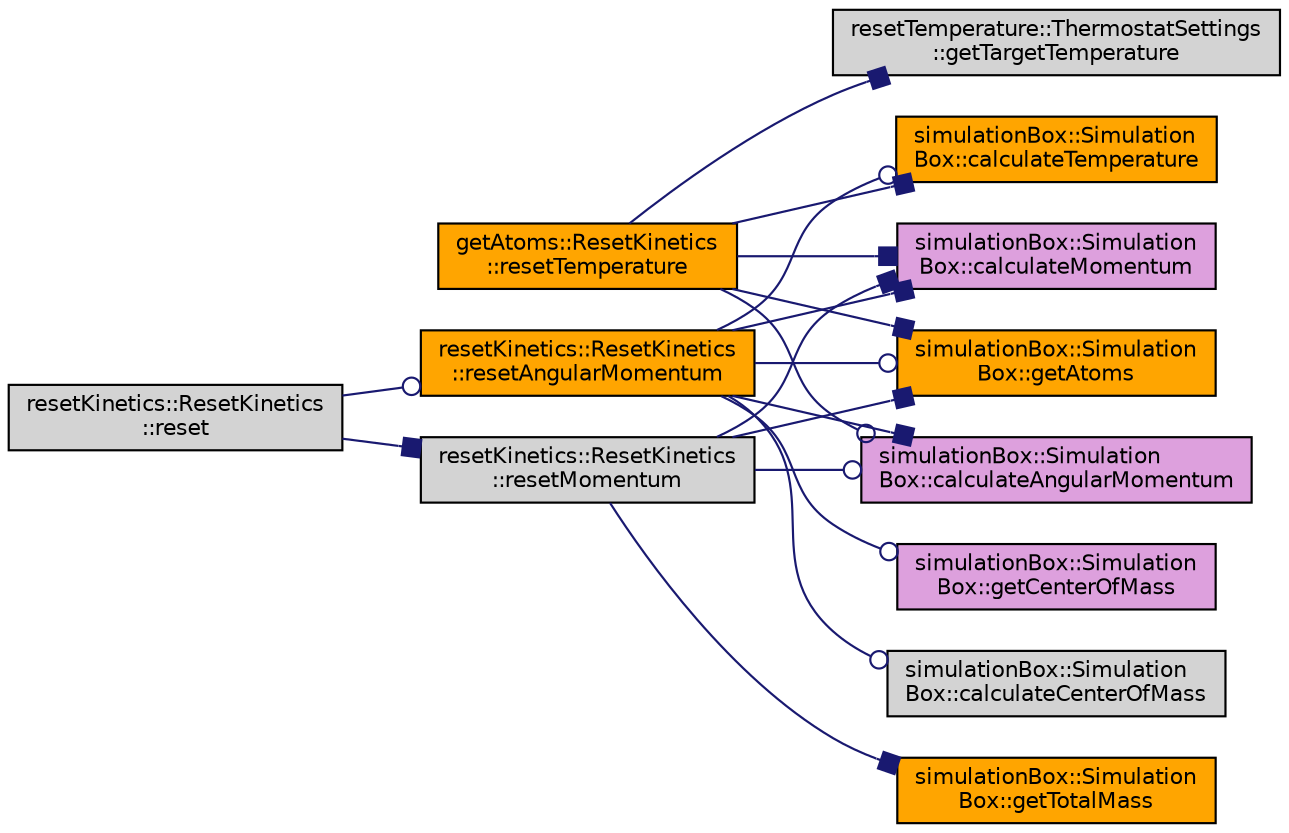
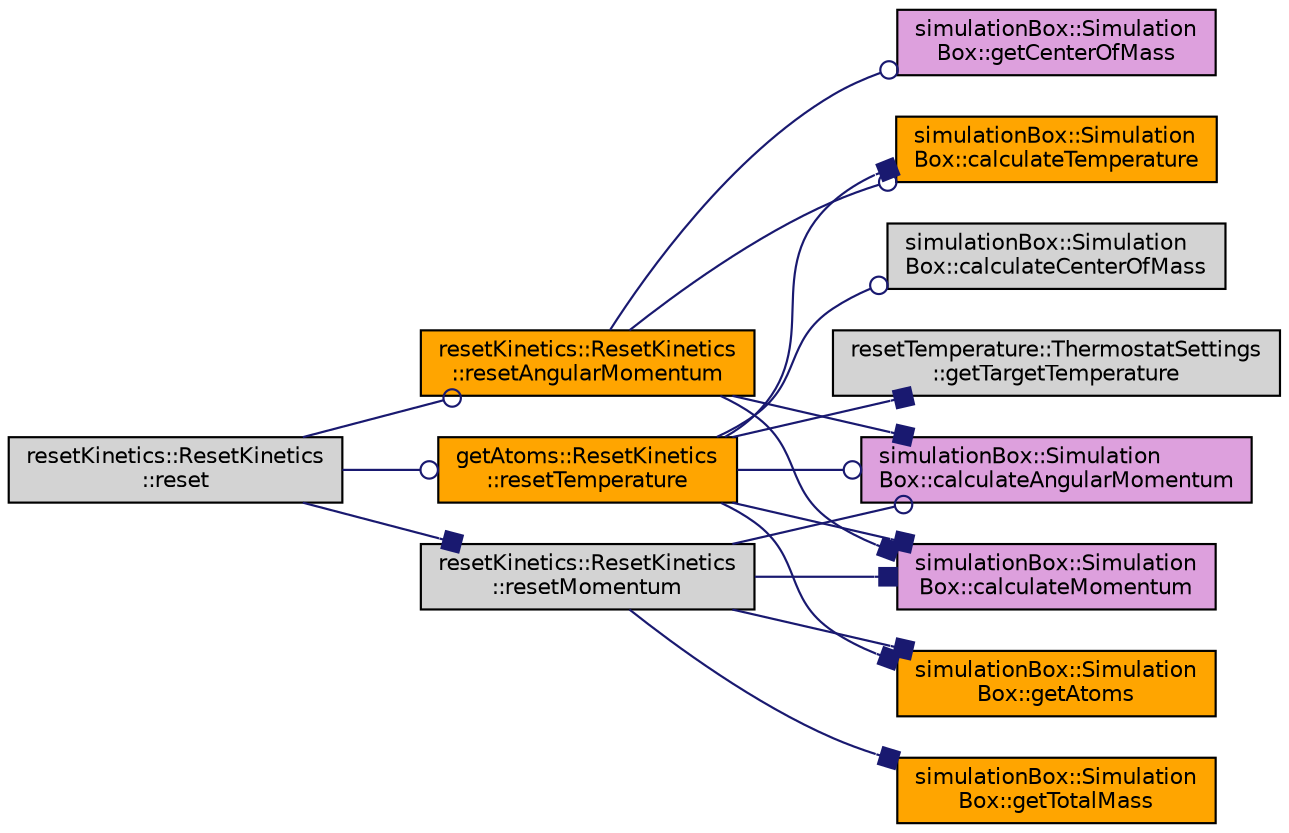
edge "resetKinetics::ResetKinetics ::resetAngularMomentum" -> "simulationBox::Simulation Box::getAtoms": removed
edge "resetKinetics::ResetKinetics ::reset" -> "getAtoms::ResetKinetics ::resetTemperature": added
edge "resetKinetics::ResetKinetics ::resetAngularMomentum" -> "simulationBox::Simulation Box::calculateCenterOfMass": now "getAtoms::ResetKinetics ::resetTemperature" -> "simulationBox::Simulation Box::calculateCenterOfMass"
